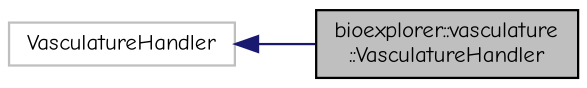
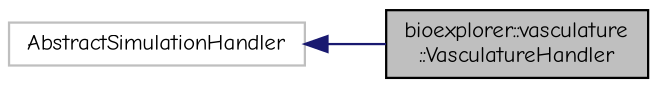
node "VasculatureHandler": label "VasculatureHandler" -> "AbstractSimulationHandler"
